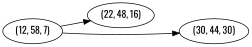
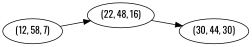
edge "(12, 58, 7)" -> "(30, 44, 30)": now "(22, 48, 16)" -> "(30, 44, 30)"
